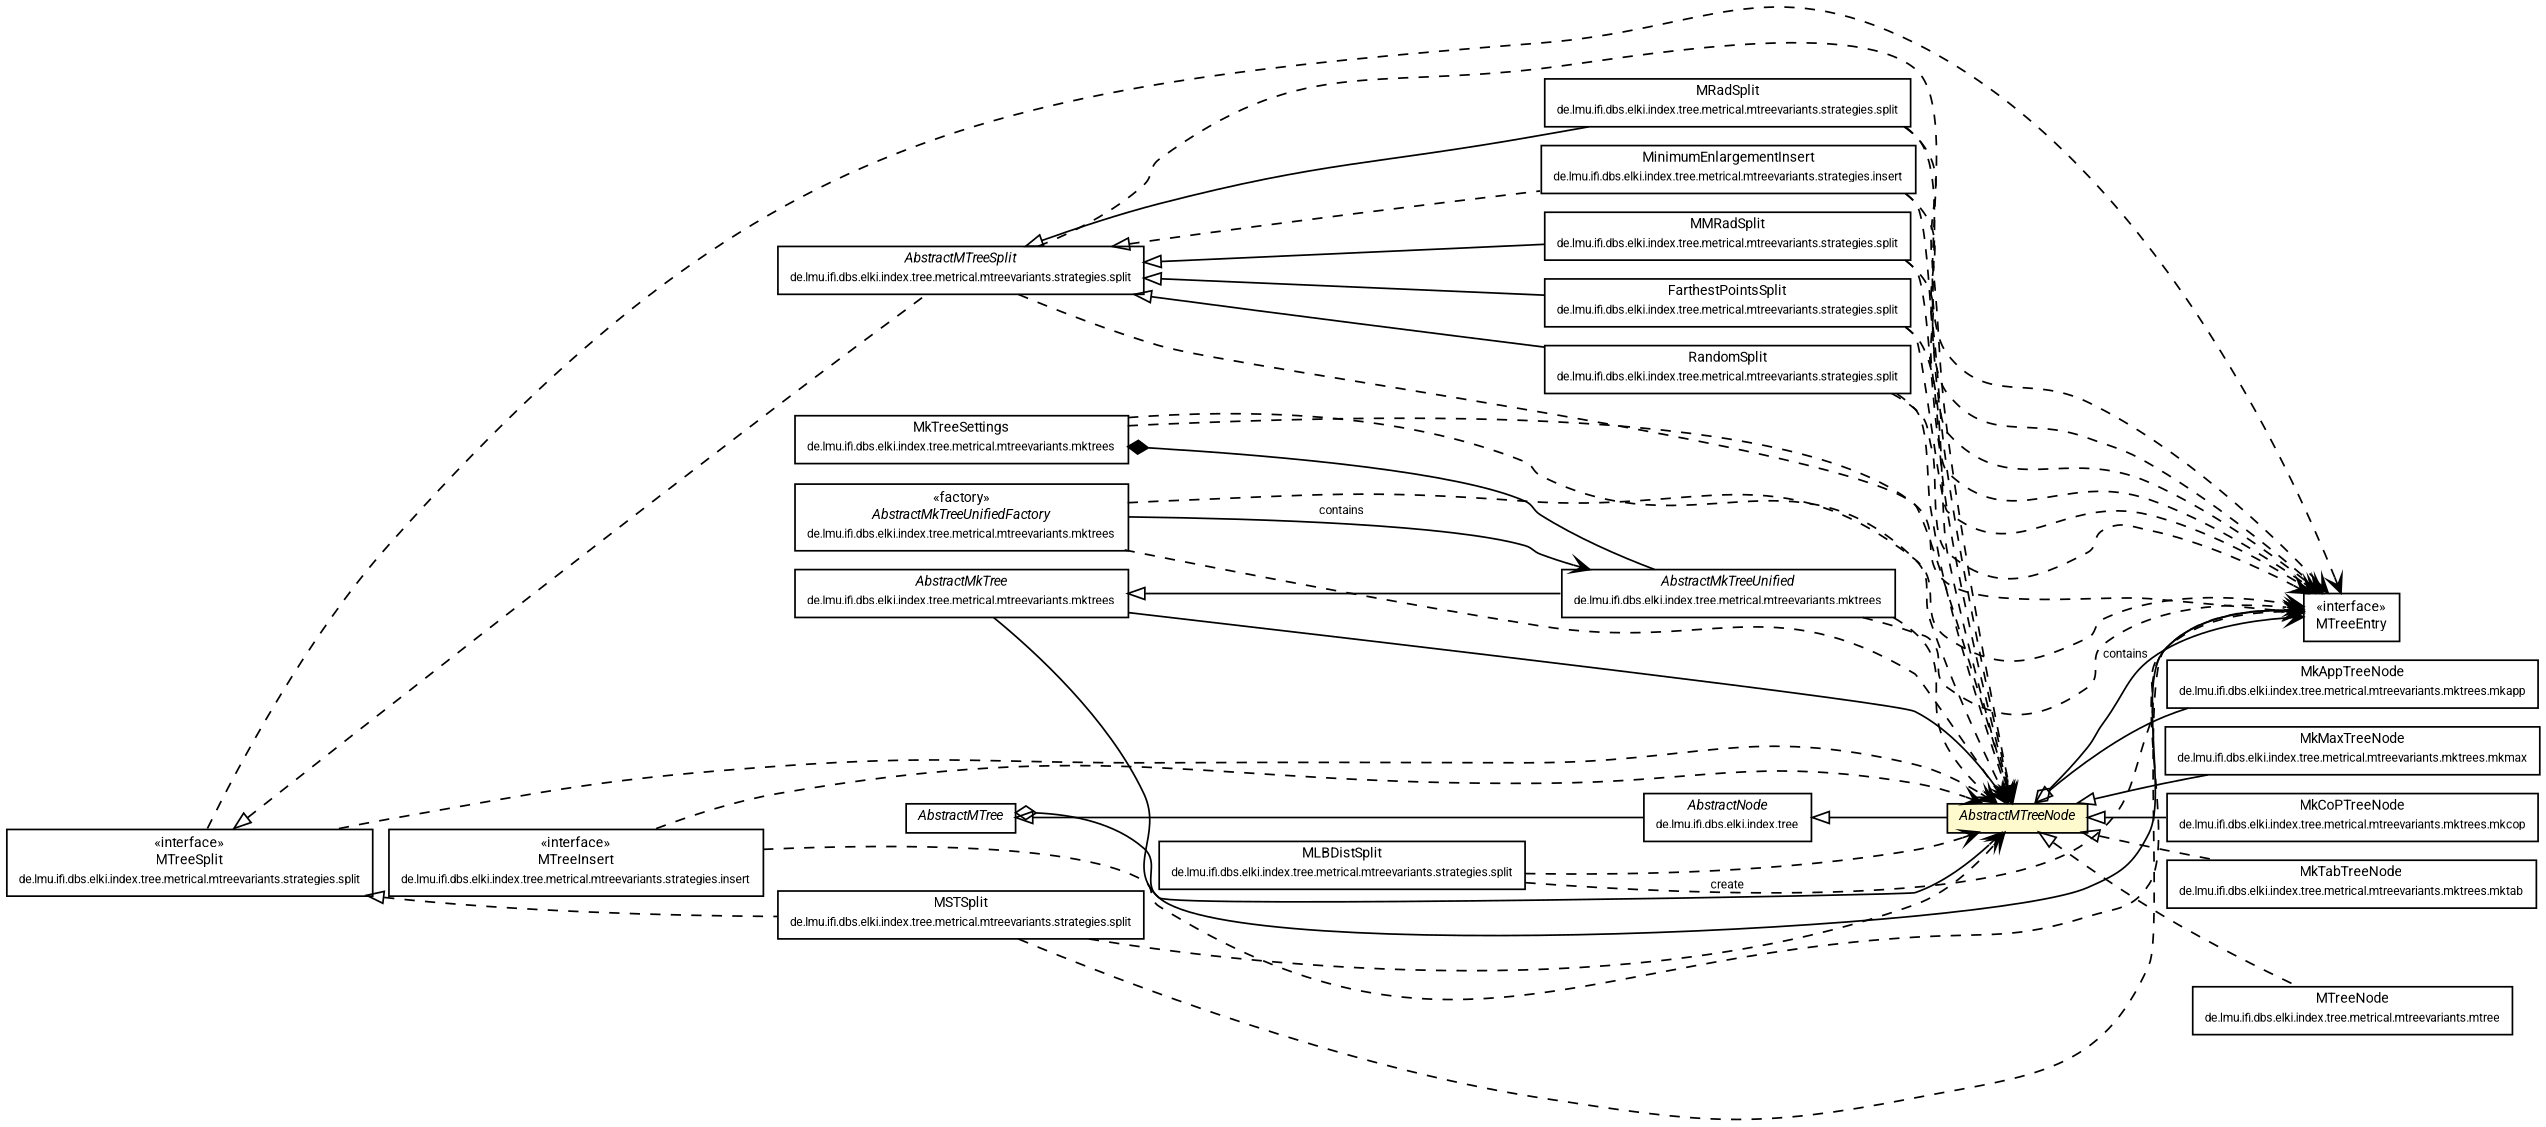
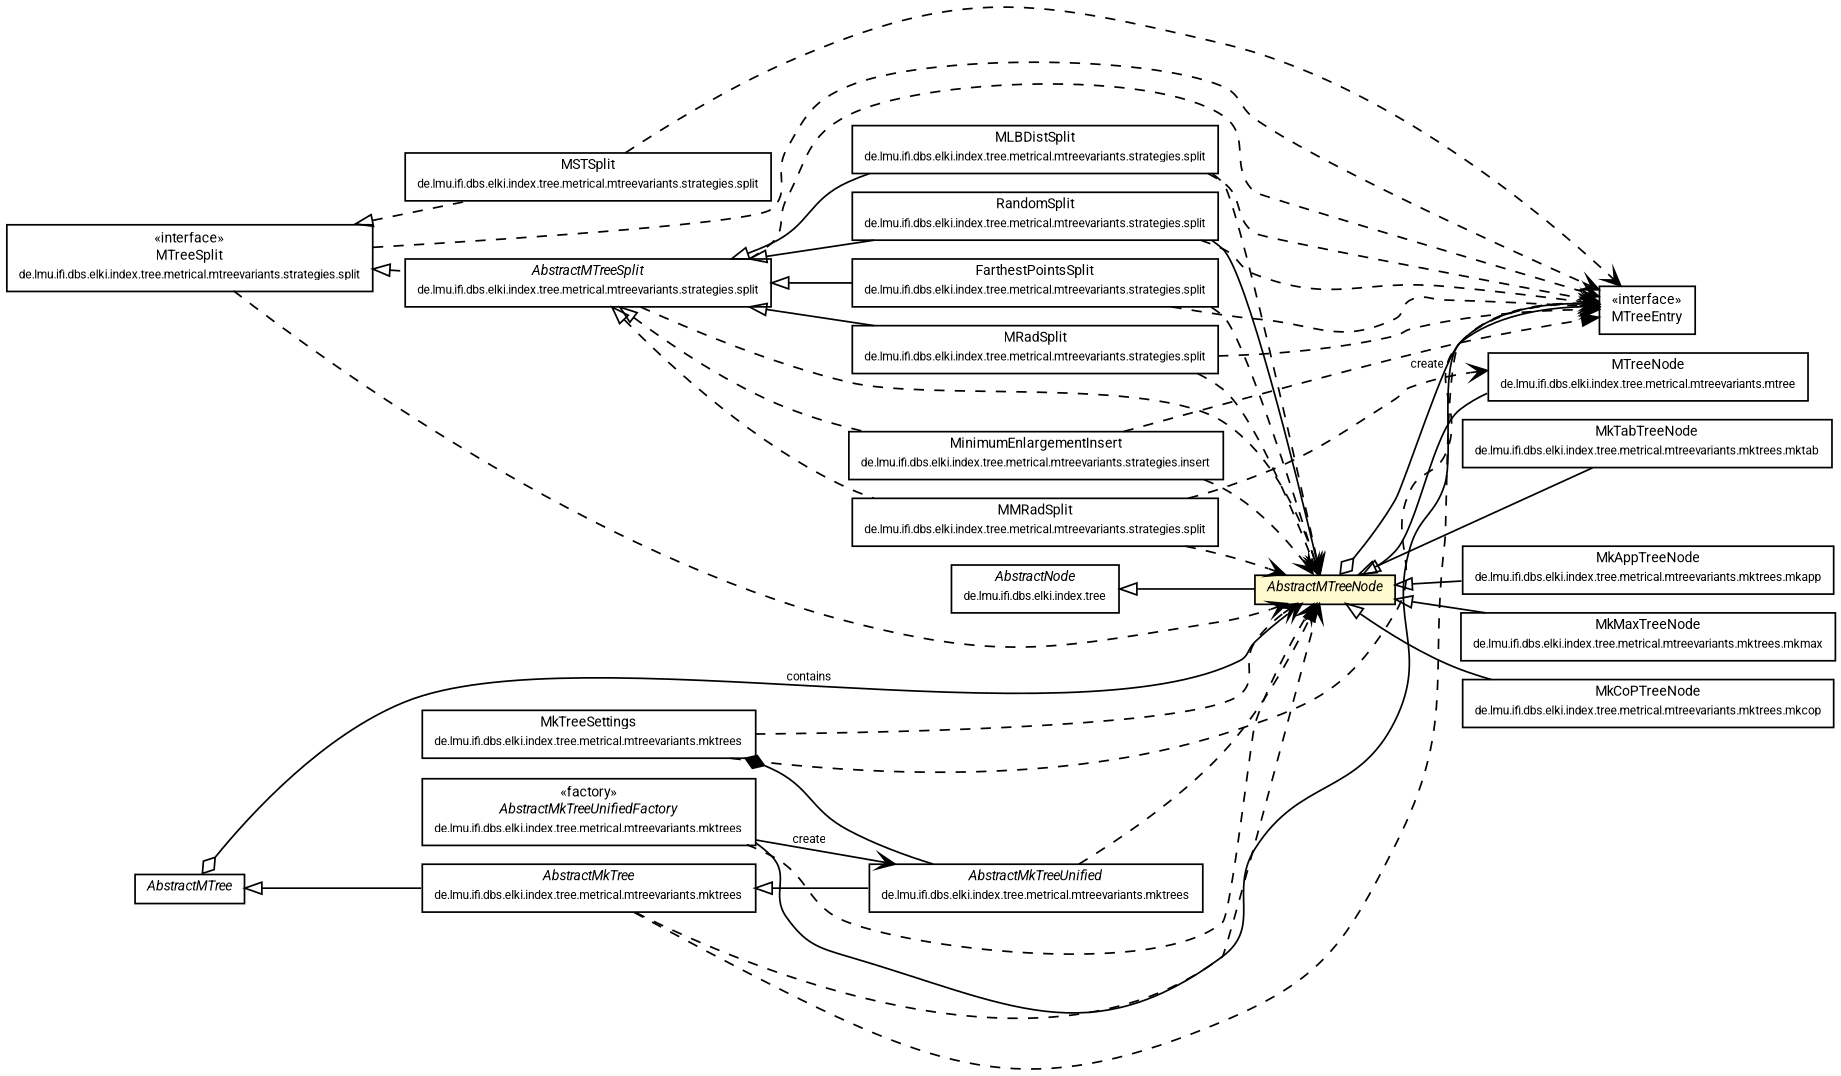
edge "MLBDistSplit" -> "AbstractMTreeSplit": added
edge "MMRadSplit" -> "AbstractMTreeSplit": style solid -> dashed
edge "MinimumEnlargementInsert" -> "MTreeEntry": arrowhead open -> normal
edge "MMRadSplit" -> "MTreeEntry": now "MMRadSplit" -> "MTreeNode"
edge "AbstractMkTreeUnifiedFactory" -> "MTreeEntry": style dashed -> solid
edge "AbstractMkTreeUnifiedFactory" -> "AbstractMkTreeUnified": label "contains" -> "create"
edge "MMRadSplit" -> "AbstractMTreeNode": arrowhead normal -> open
edge "RandomSplit" -> "AbstractMTreeNode": style dashed -> solid
edge "MTreeEntry" -- "AbstractMTreeNode": label "contains" -> "create"
edge "AbstractMkTree" -> "AbstractMTreeNode": style solid -> dashed
edge "AbstractMkTreeUnified" -> "MTreeEntry": removed
edge "AbstractMkTreeUnified" -> "AbstractMTreeNode": arrowhead open -> normal
edge "AbstractNode" -> "AbstractMTree": now "AbstractMkTree" -> "AbstractMTree"
edge "MkTabTreeNode" -> "AbstractMTreeNode": style dashed -> solid
node "MTreeInsert": removed
edge "AbstractMTree" -- "AbstractMTreeNode": label "create" -> "contains"
edge "MTreeNode" -> "AbstractMTreeNode": style dashed -> solid
edge "AbstractMkTree" -> "MTreeEntry": style solid -> dashed
edge "MSTSplit" -> "AbstractMTreeNode": removed
